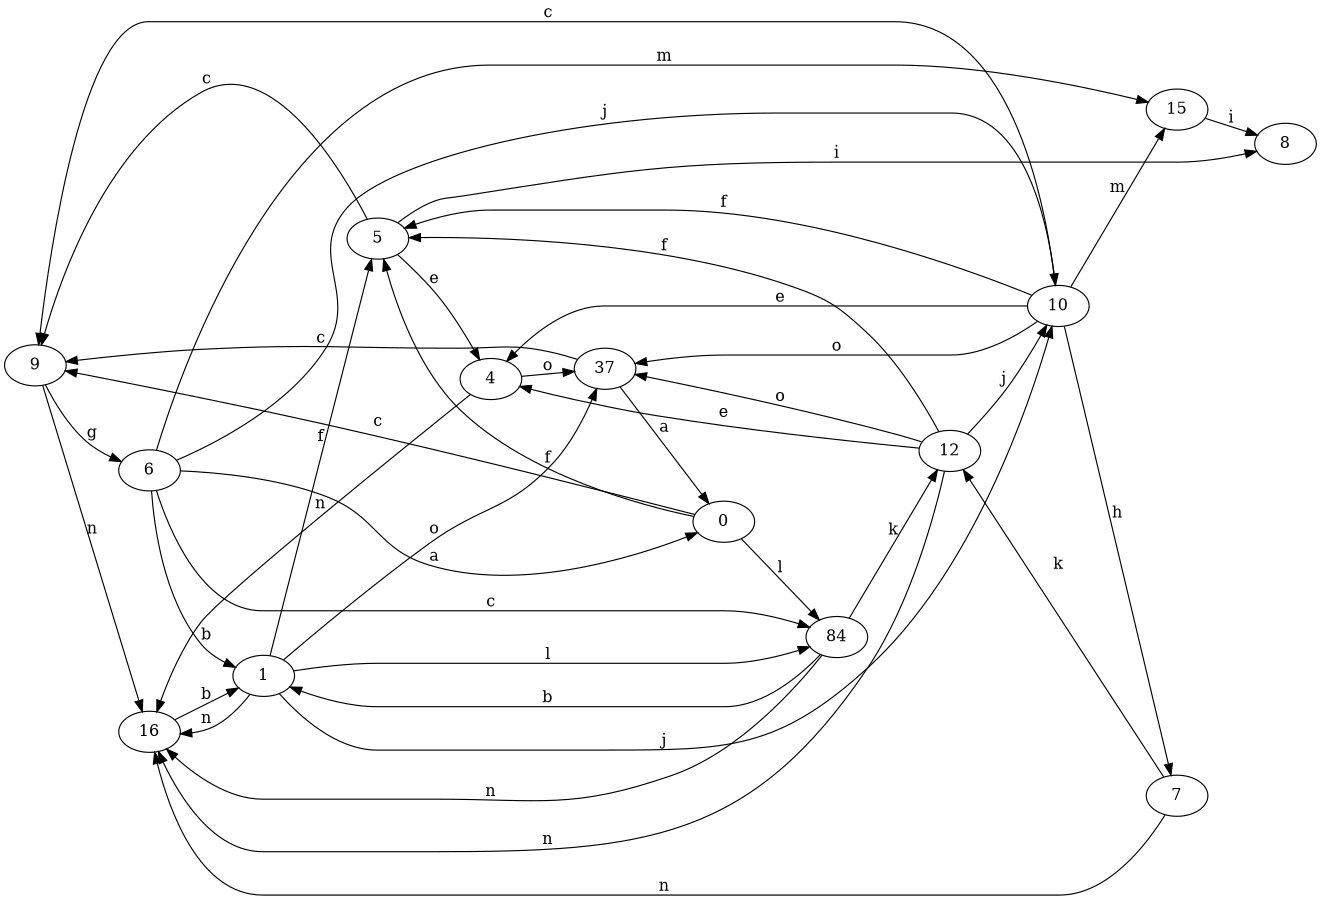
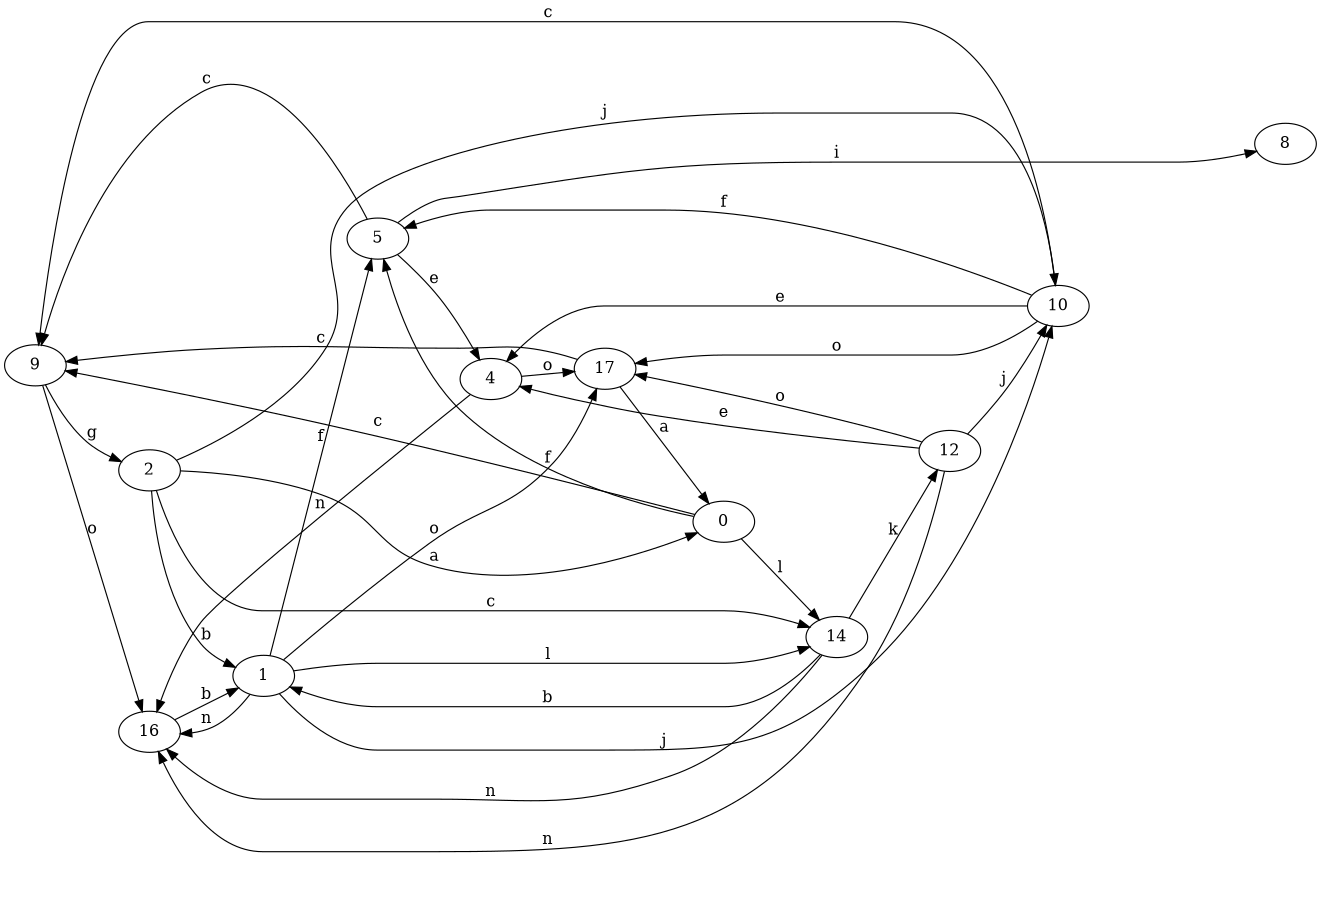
node "15": removed
edge "12" -> "5": removed, label "f"
node "37": label "37" -> "17"
node "6": label "6" -> "2"
edge "9" -> "16": label "n" -> "o"
node "84": label "84" -> "14"
node "7": removed
